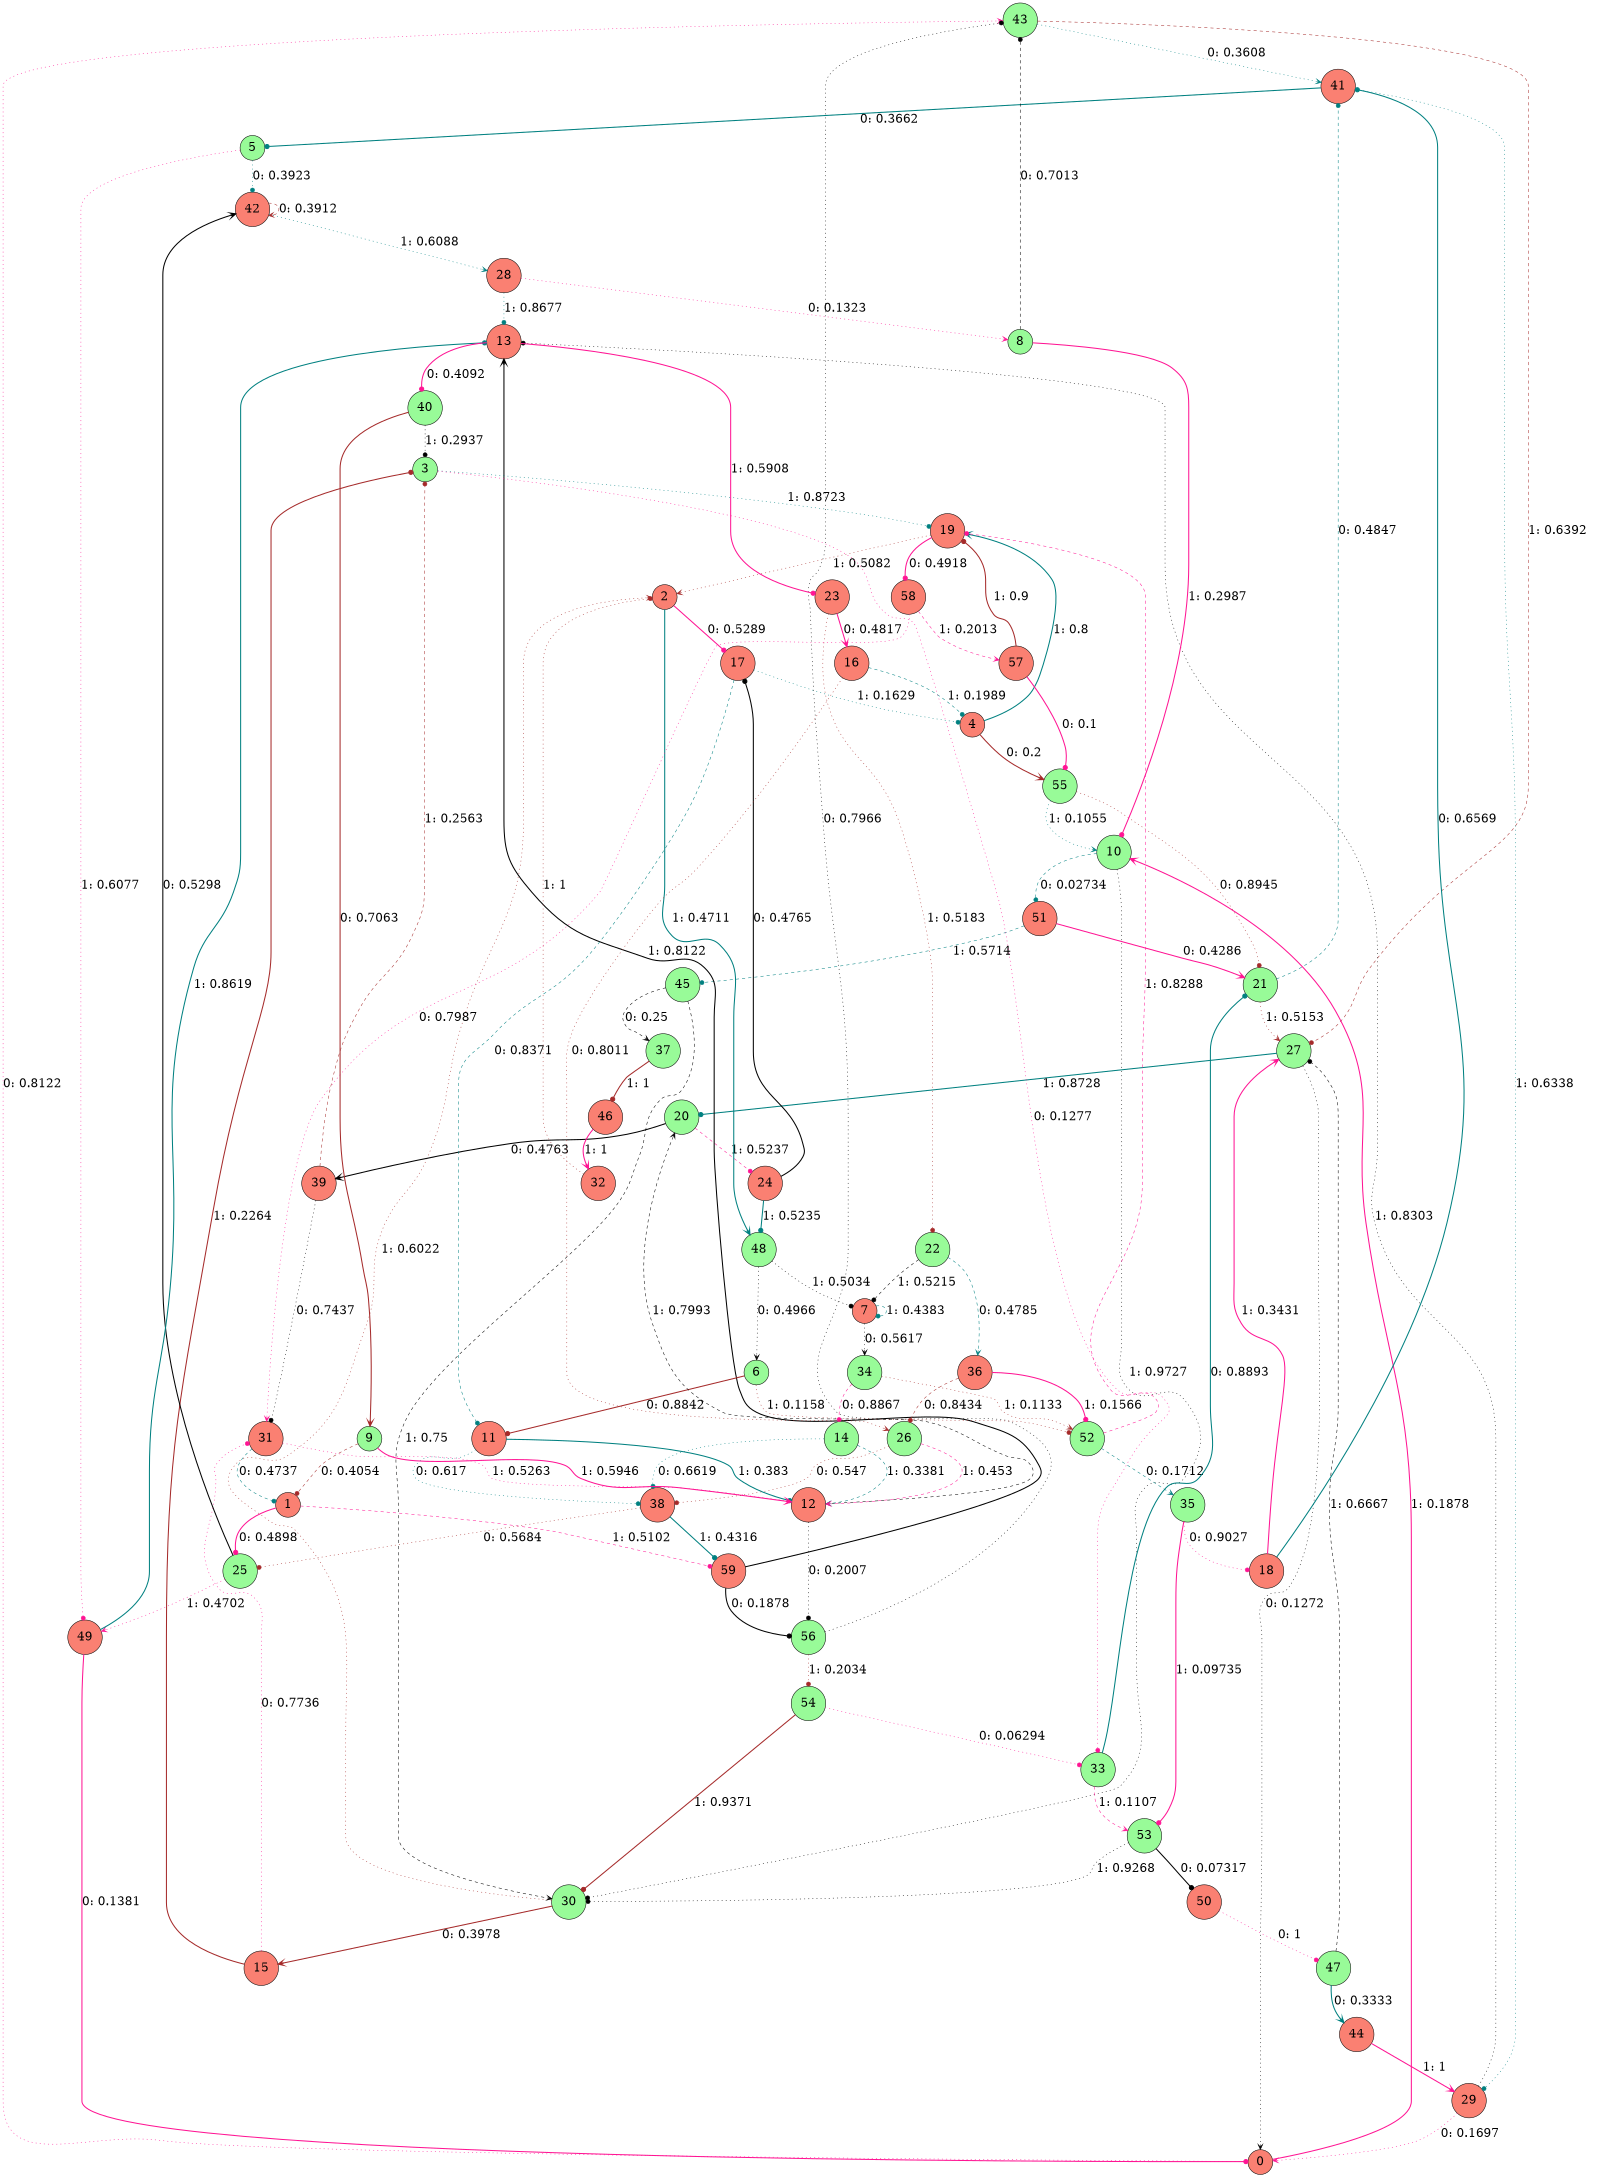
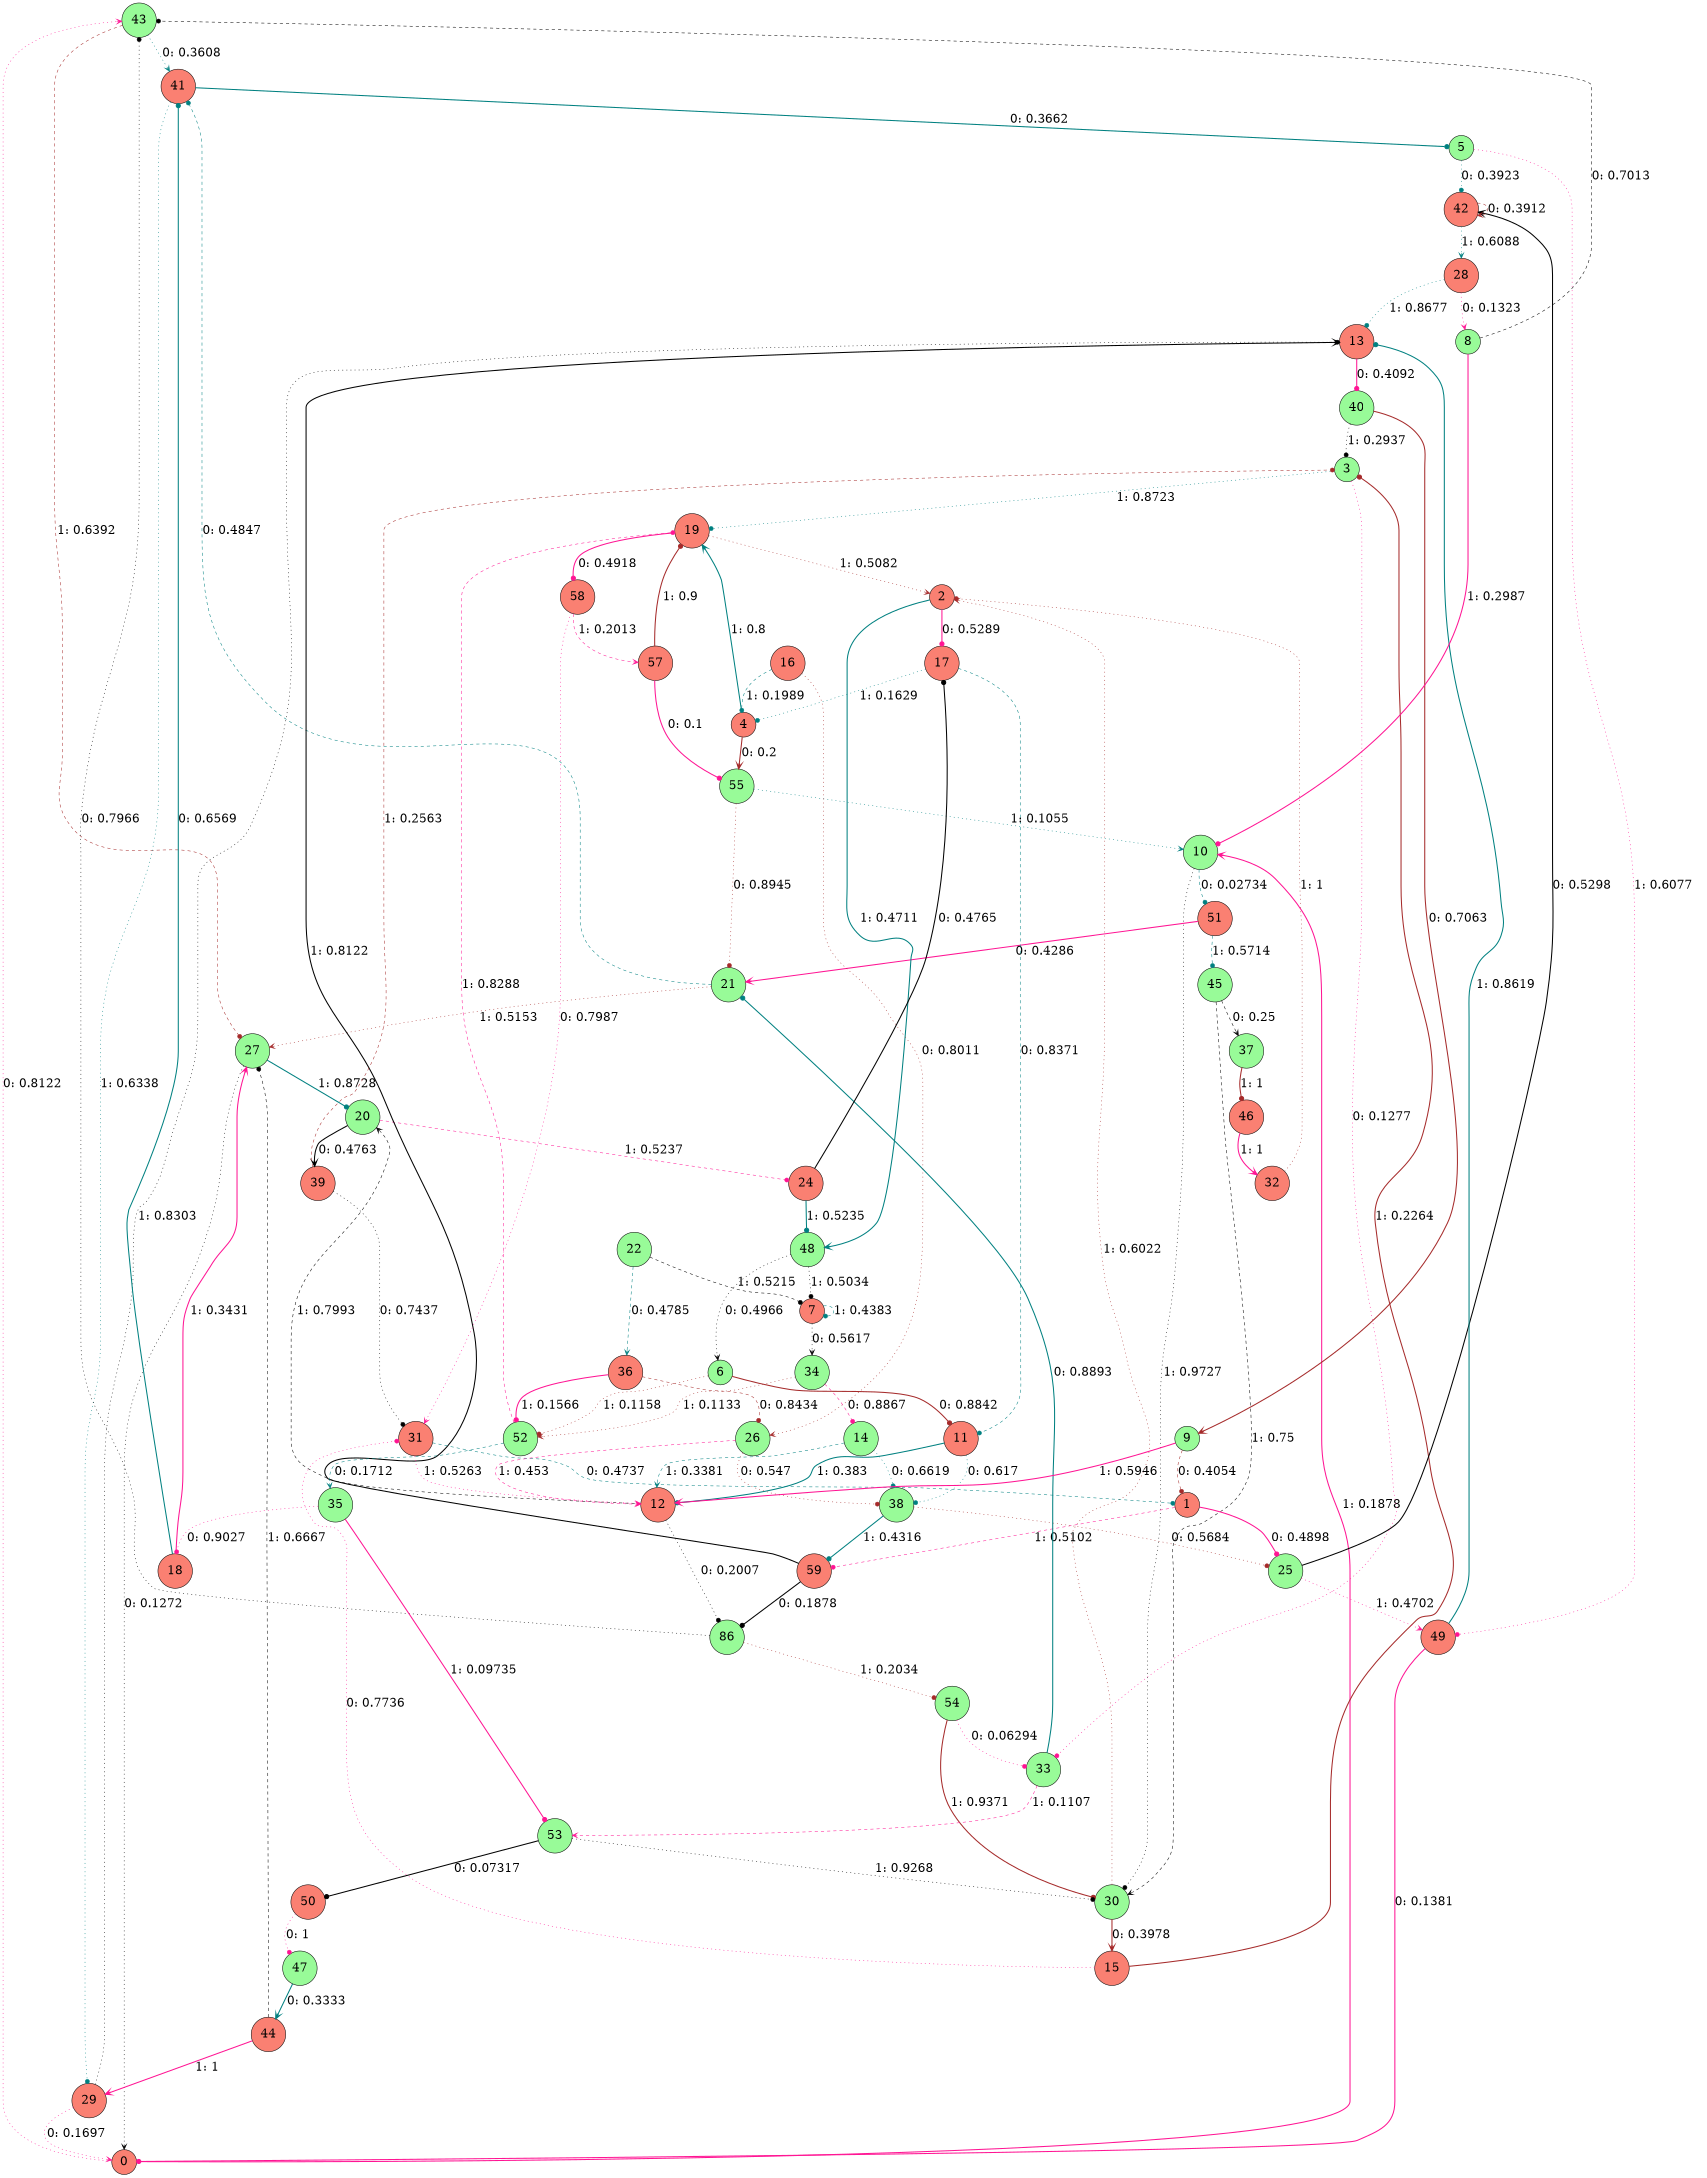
node "23": removed
edge "47" -> "27": now "44" -> "27"
node "38": fillcolor salmon -> palegreen
node "56": label "56" -> "86"
